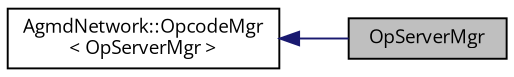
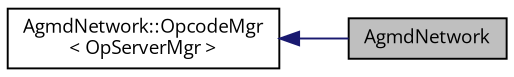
node "OpServerMgr": label "OpServerMgr" -> "AgmdNetwork"
